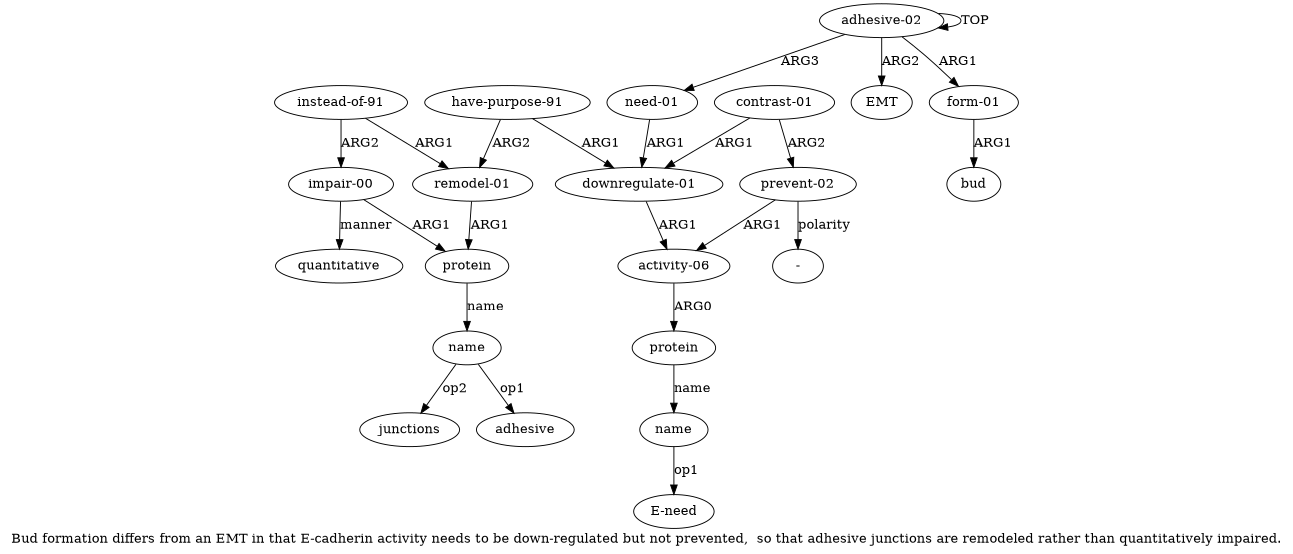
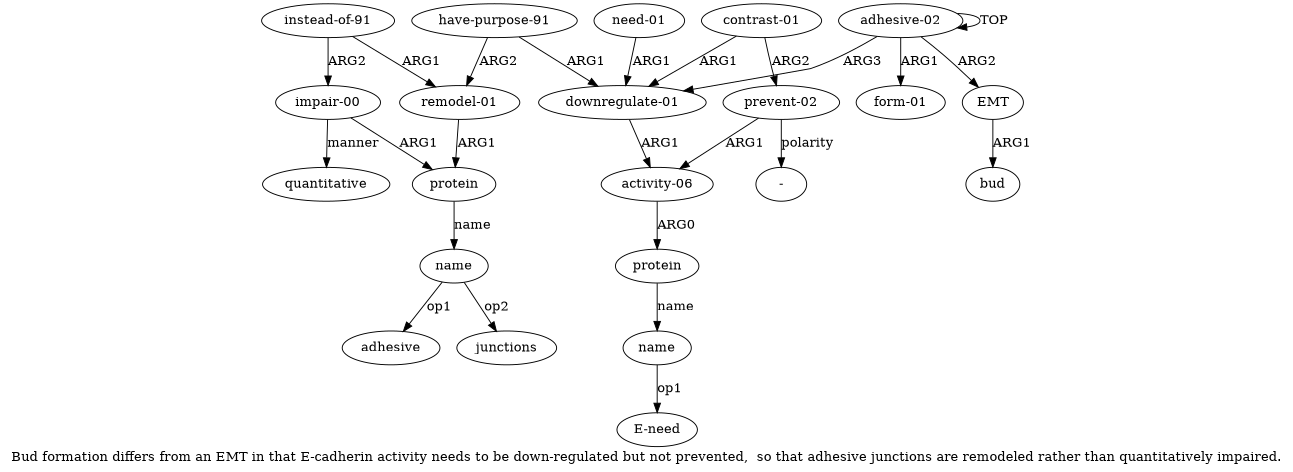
edge "adhesive-02" -> "need-01": now "adhesive-02" -> "downregulate-01"
edge "form-01" -> "bud": now "EMT" -> "bud"
